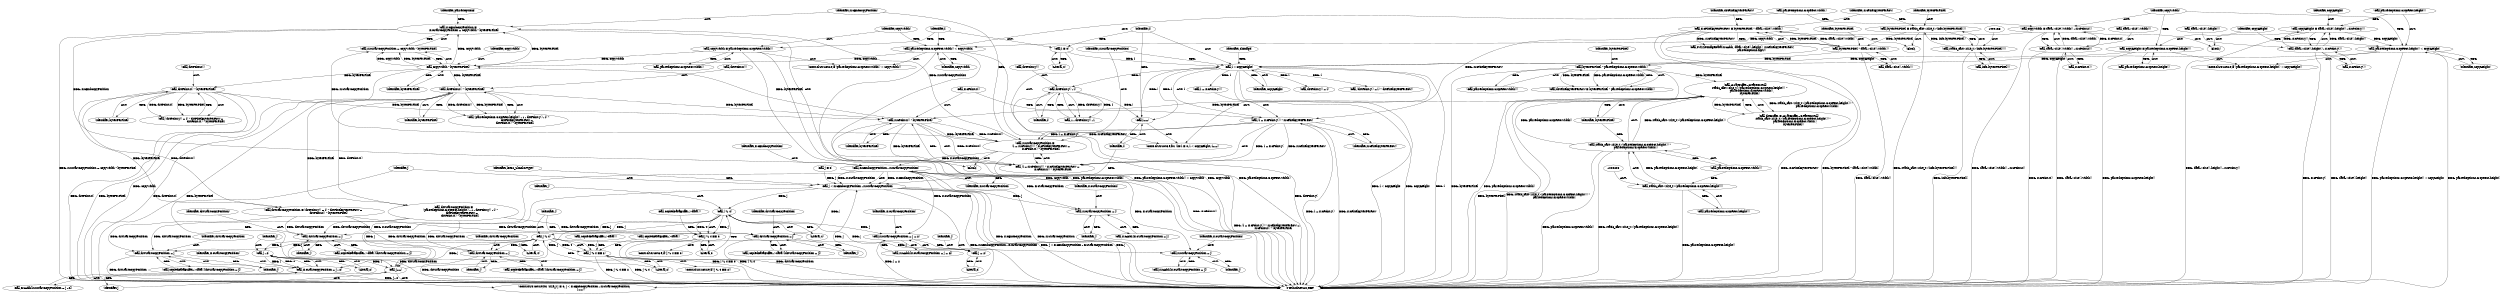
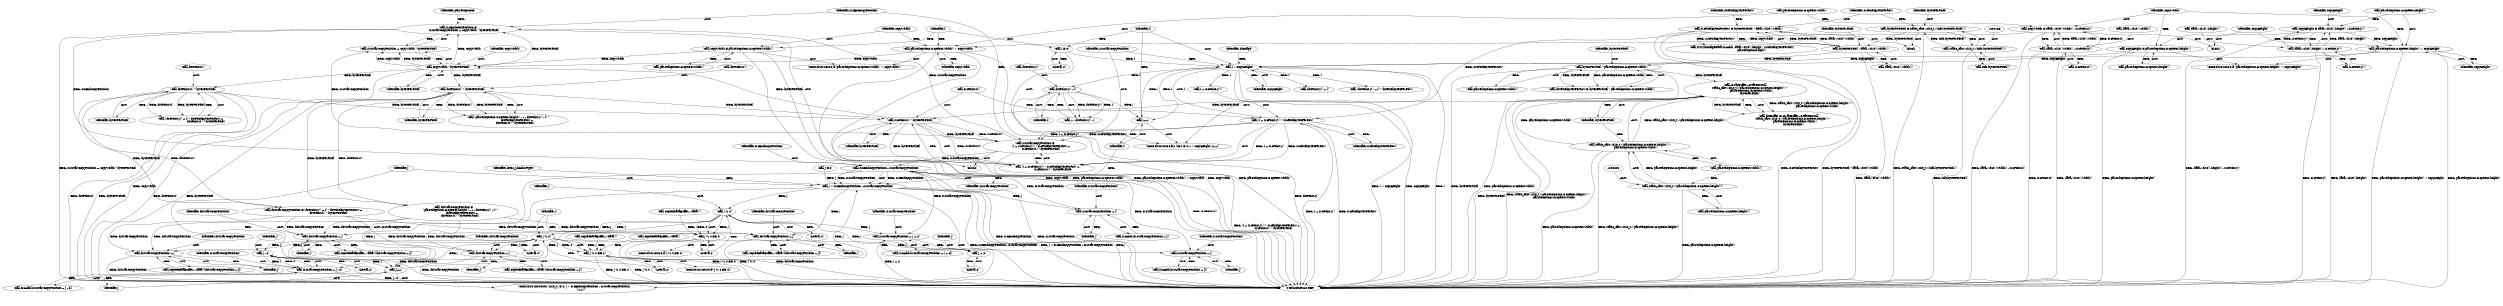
edge "(Call,srcEndCopyPosition - srcStartCopyPosition)" -> "(Call,srcStartCopyPosition + j - 2)": label "DDG: srcStartCopyPosition" -> "AST: srcStartCopyPosition"
